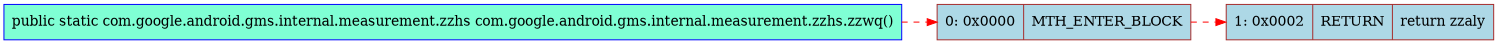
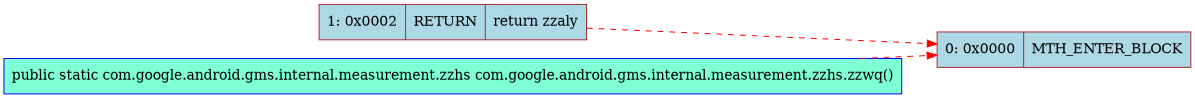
edge "0: 0x0000" -> "1: 0x0002": reversed
